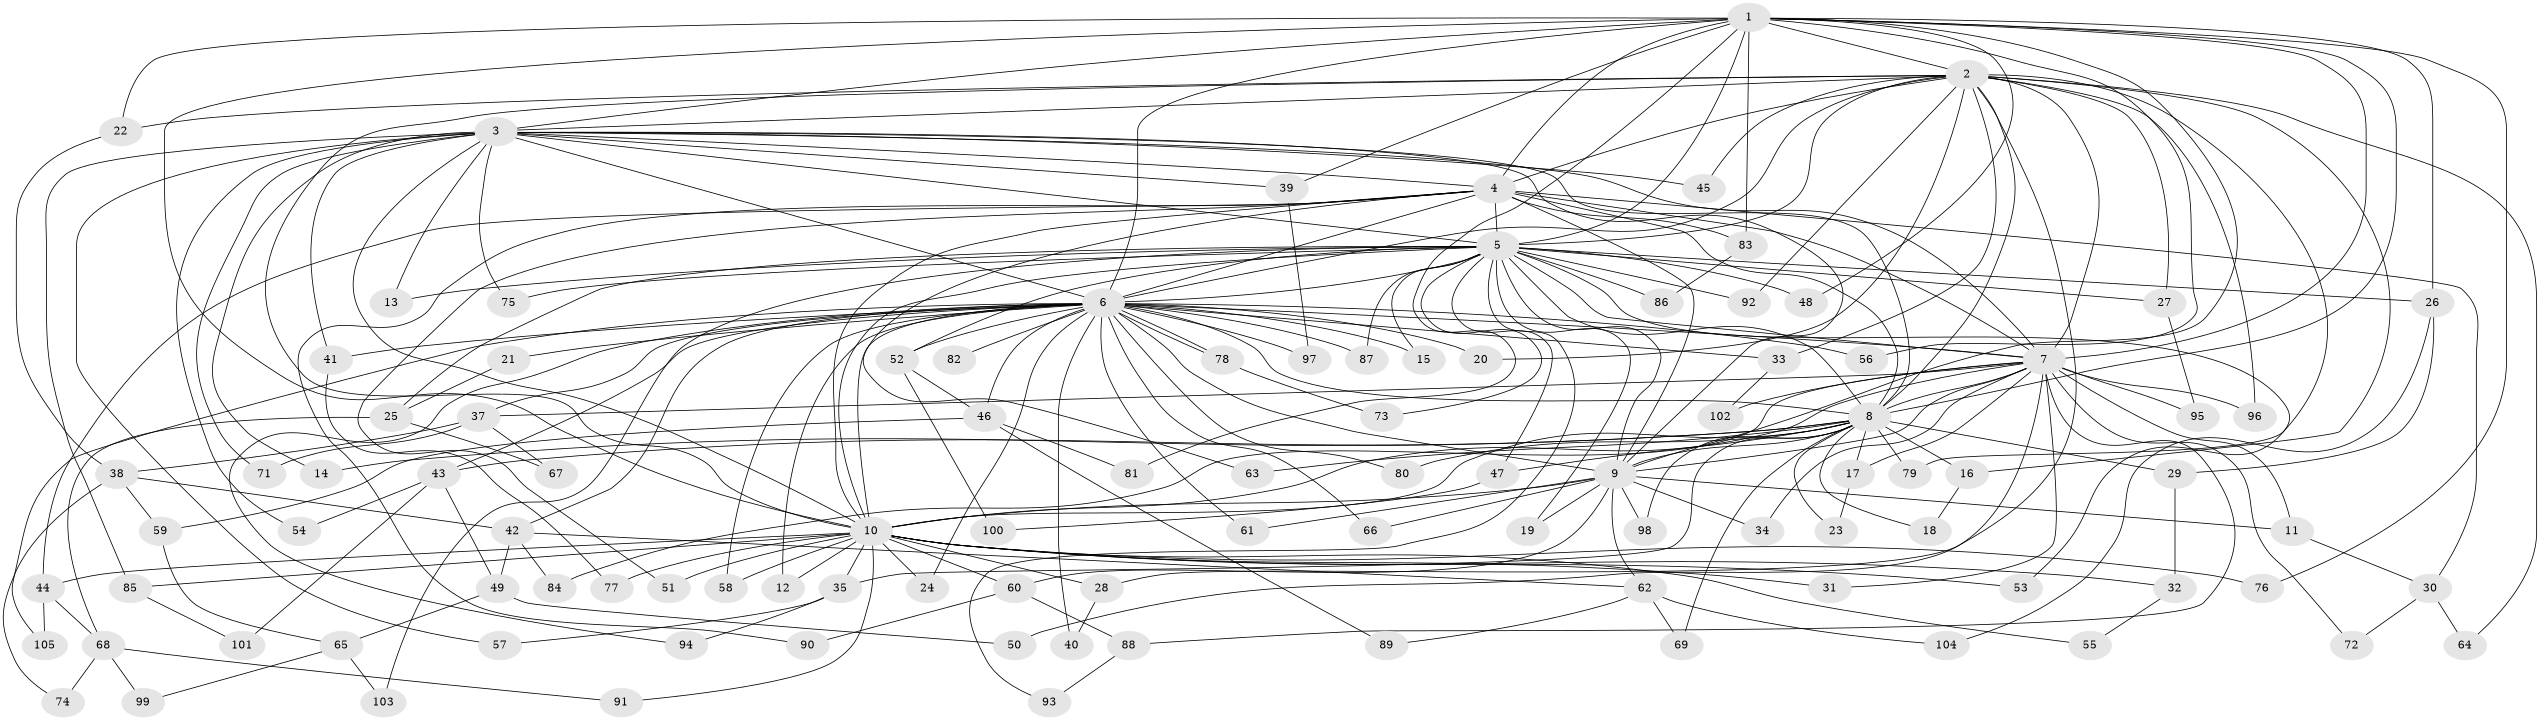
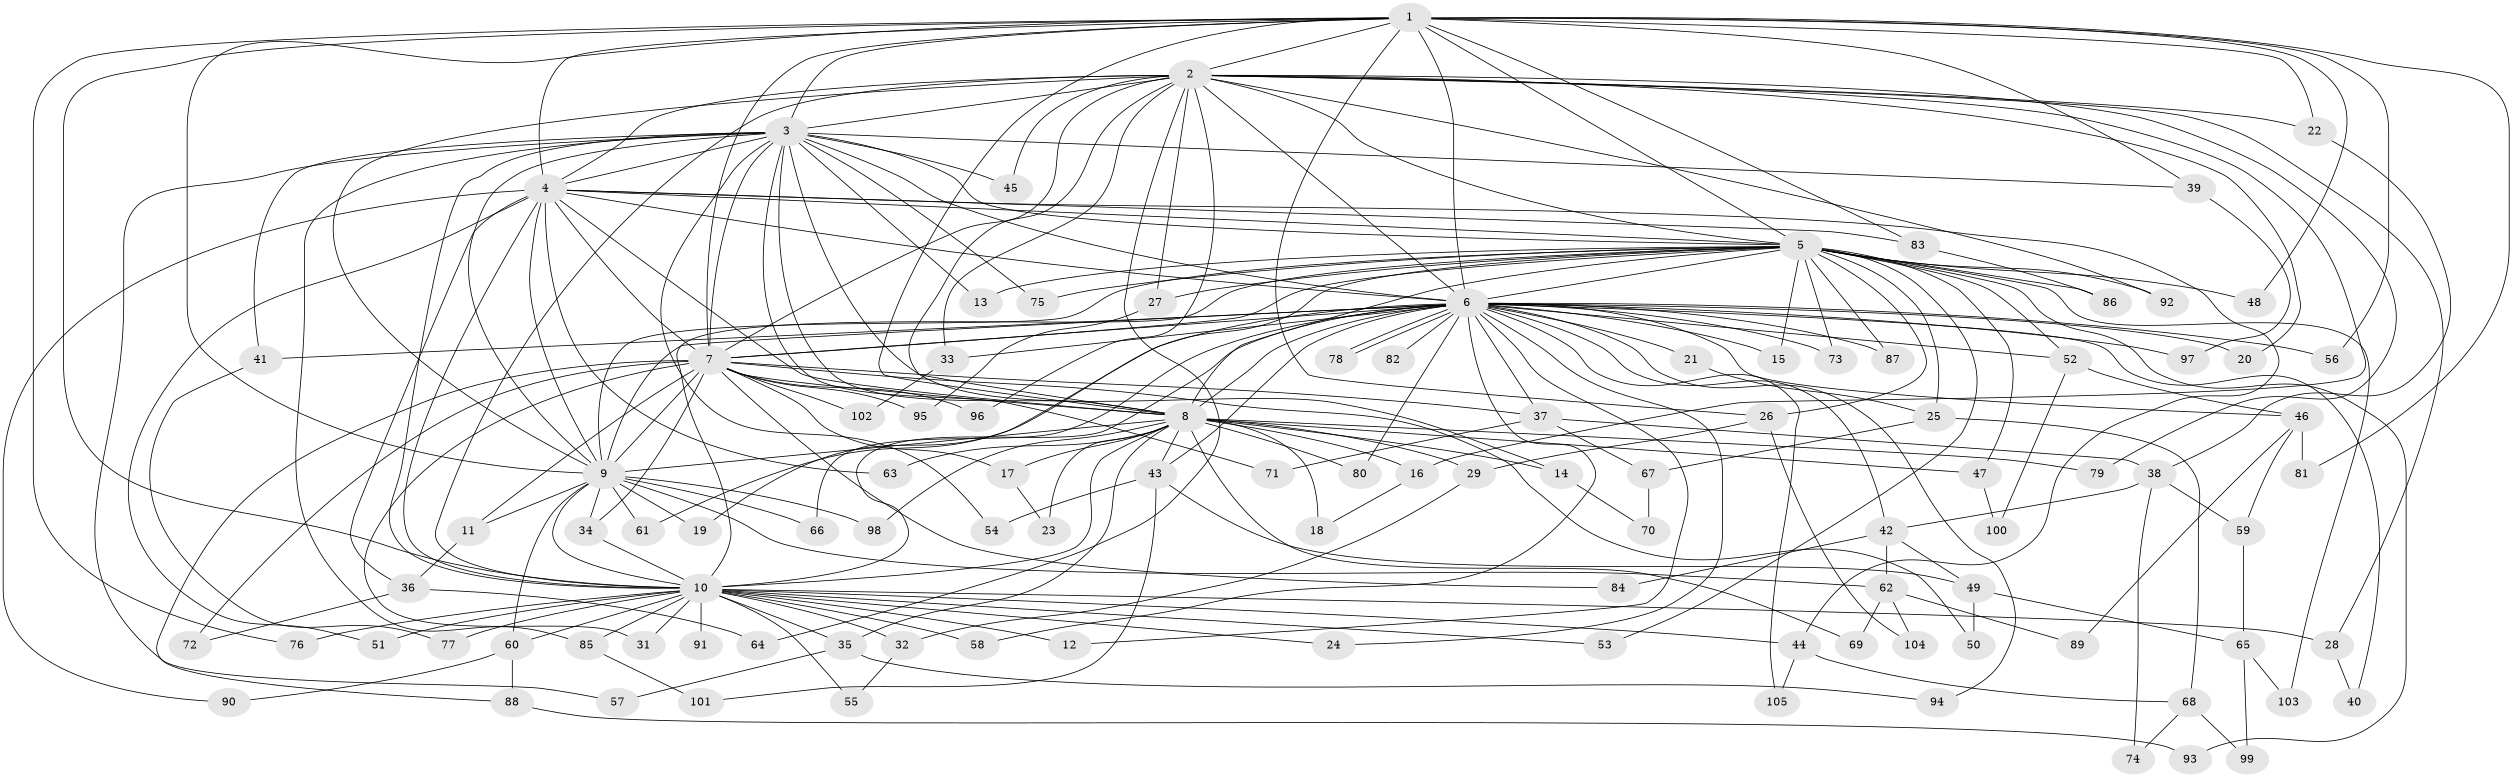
edge "2" -- "9": added
edge "78" -- "73": now "6" -- "73"
edge "7" -- "10": now "34" -- "10"
node "70": added
node "30": label "30" -> "36"
edge "68" -- "91": removed
